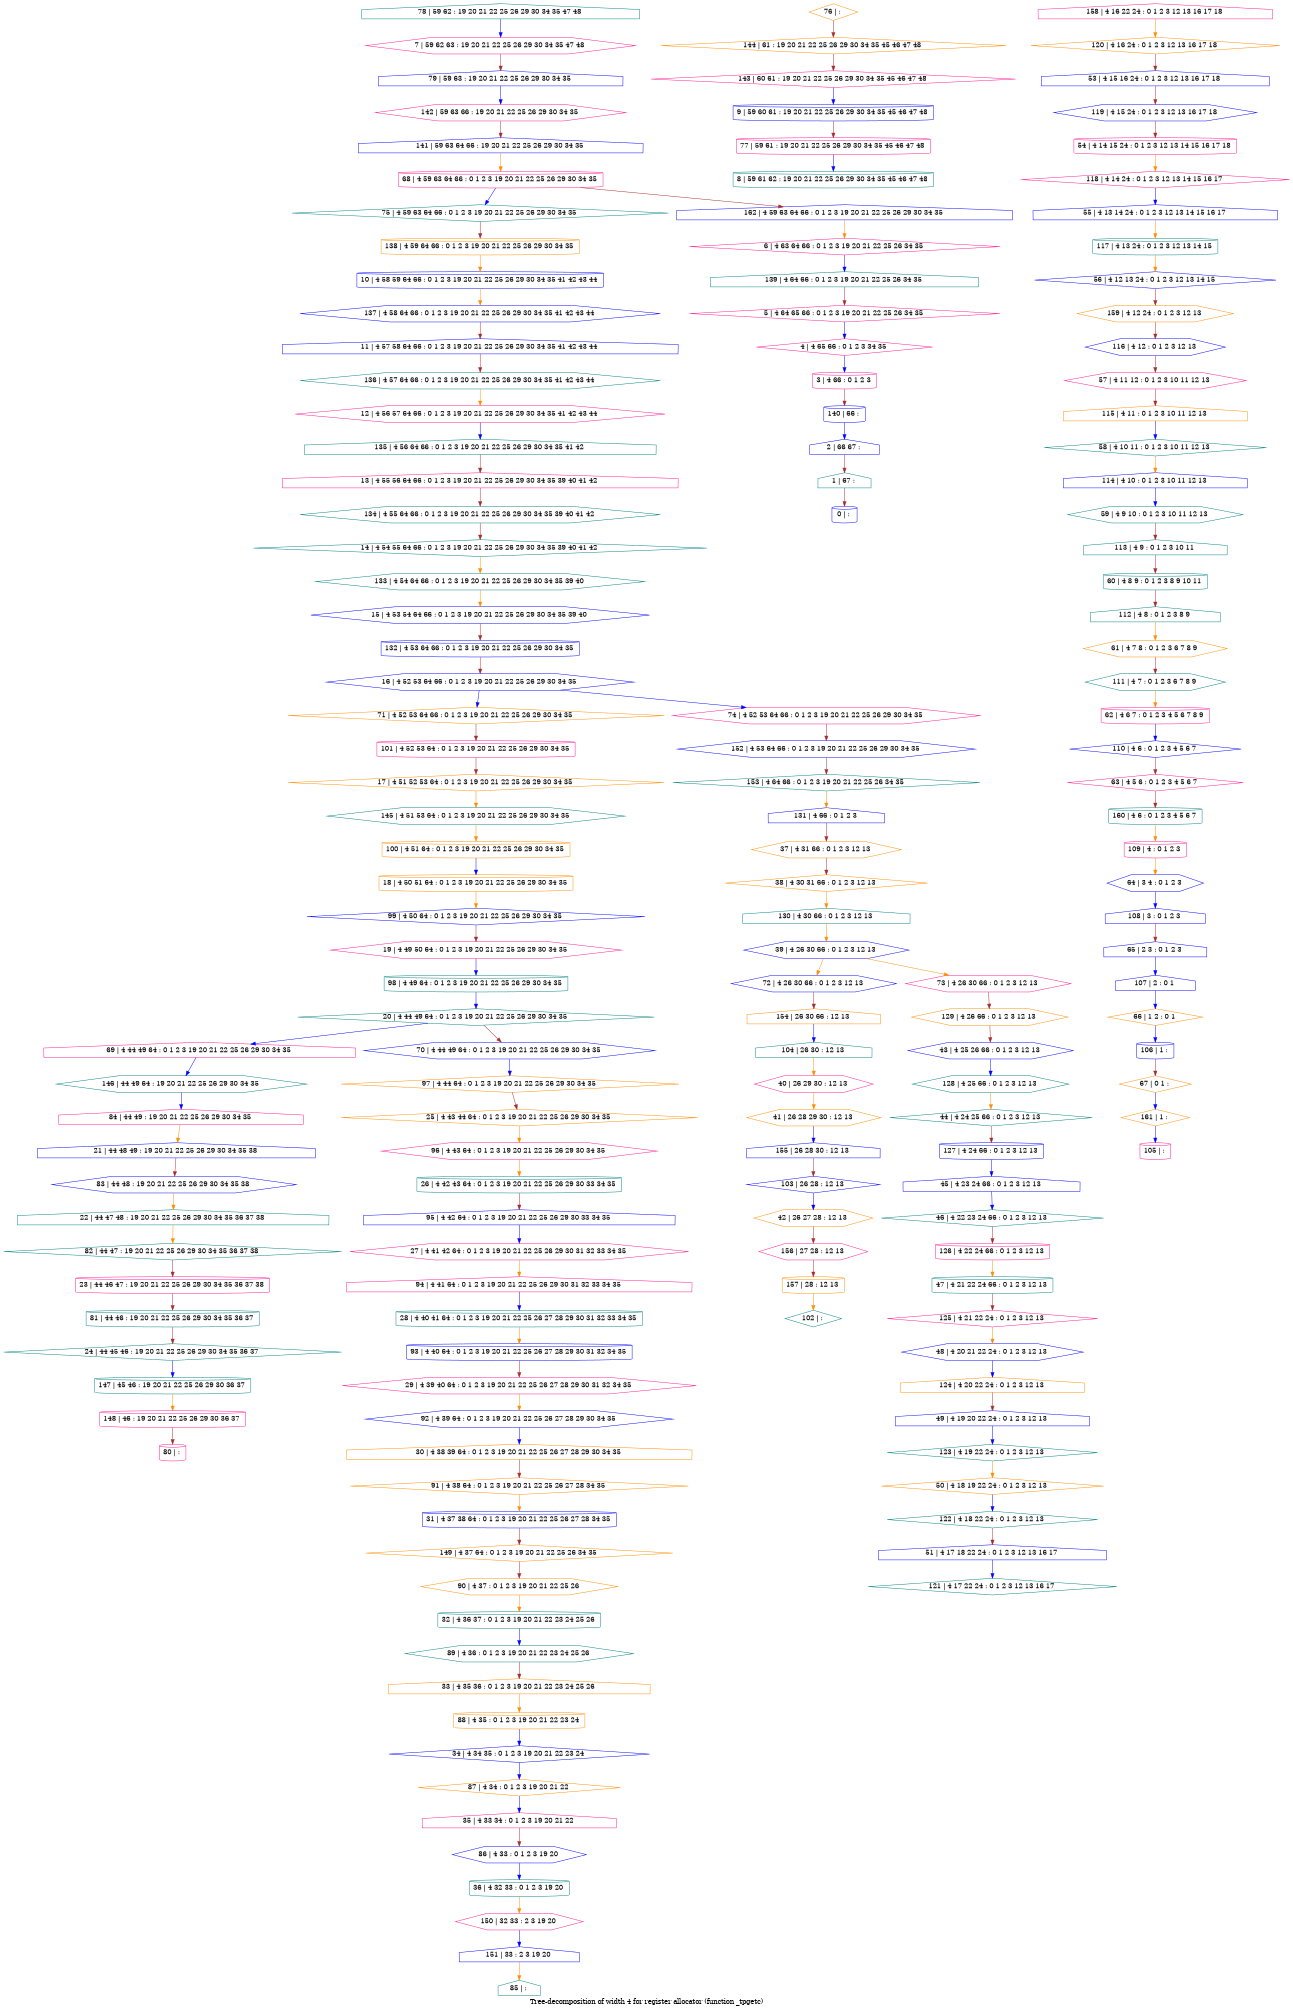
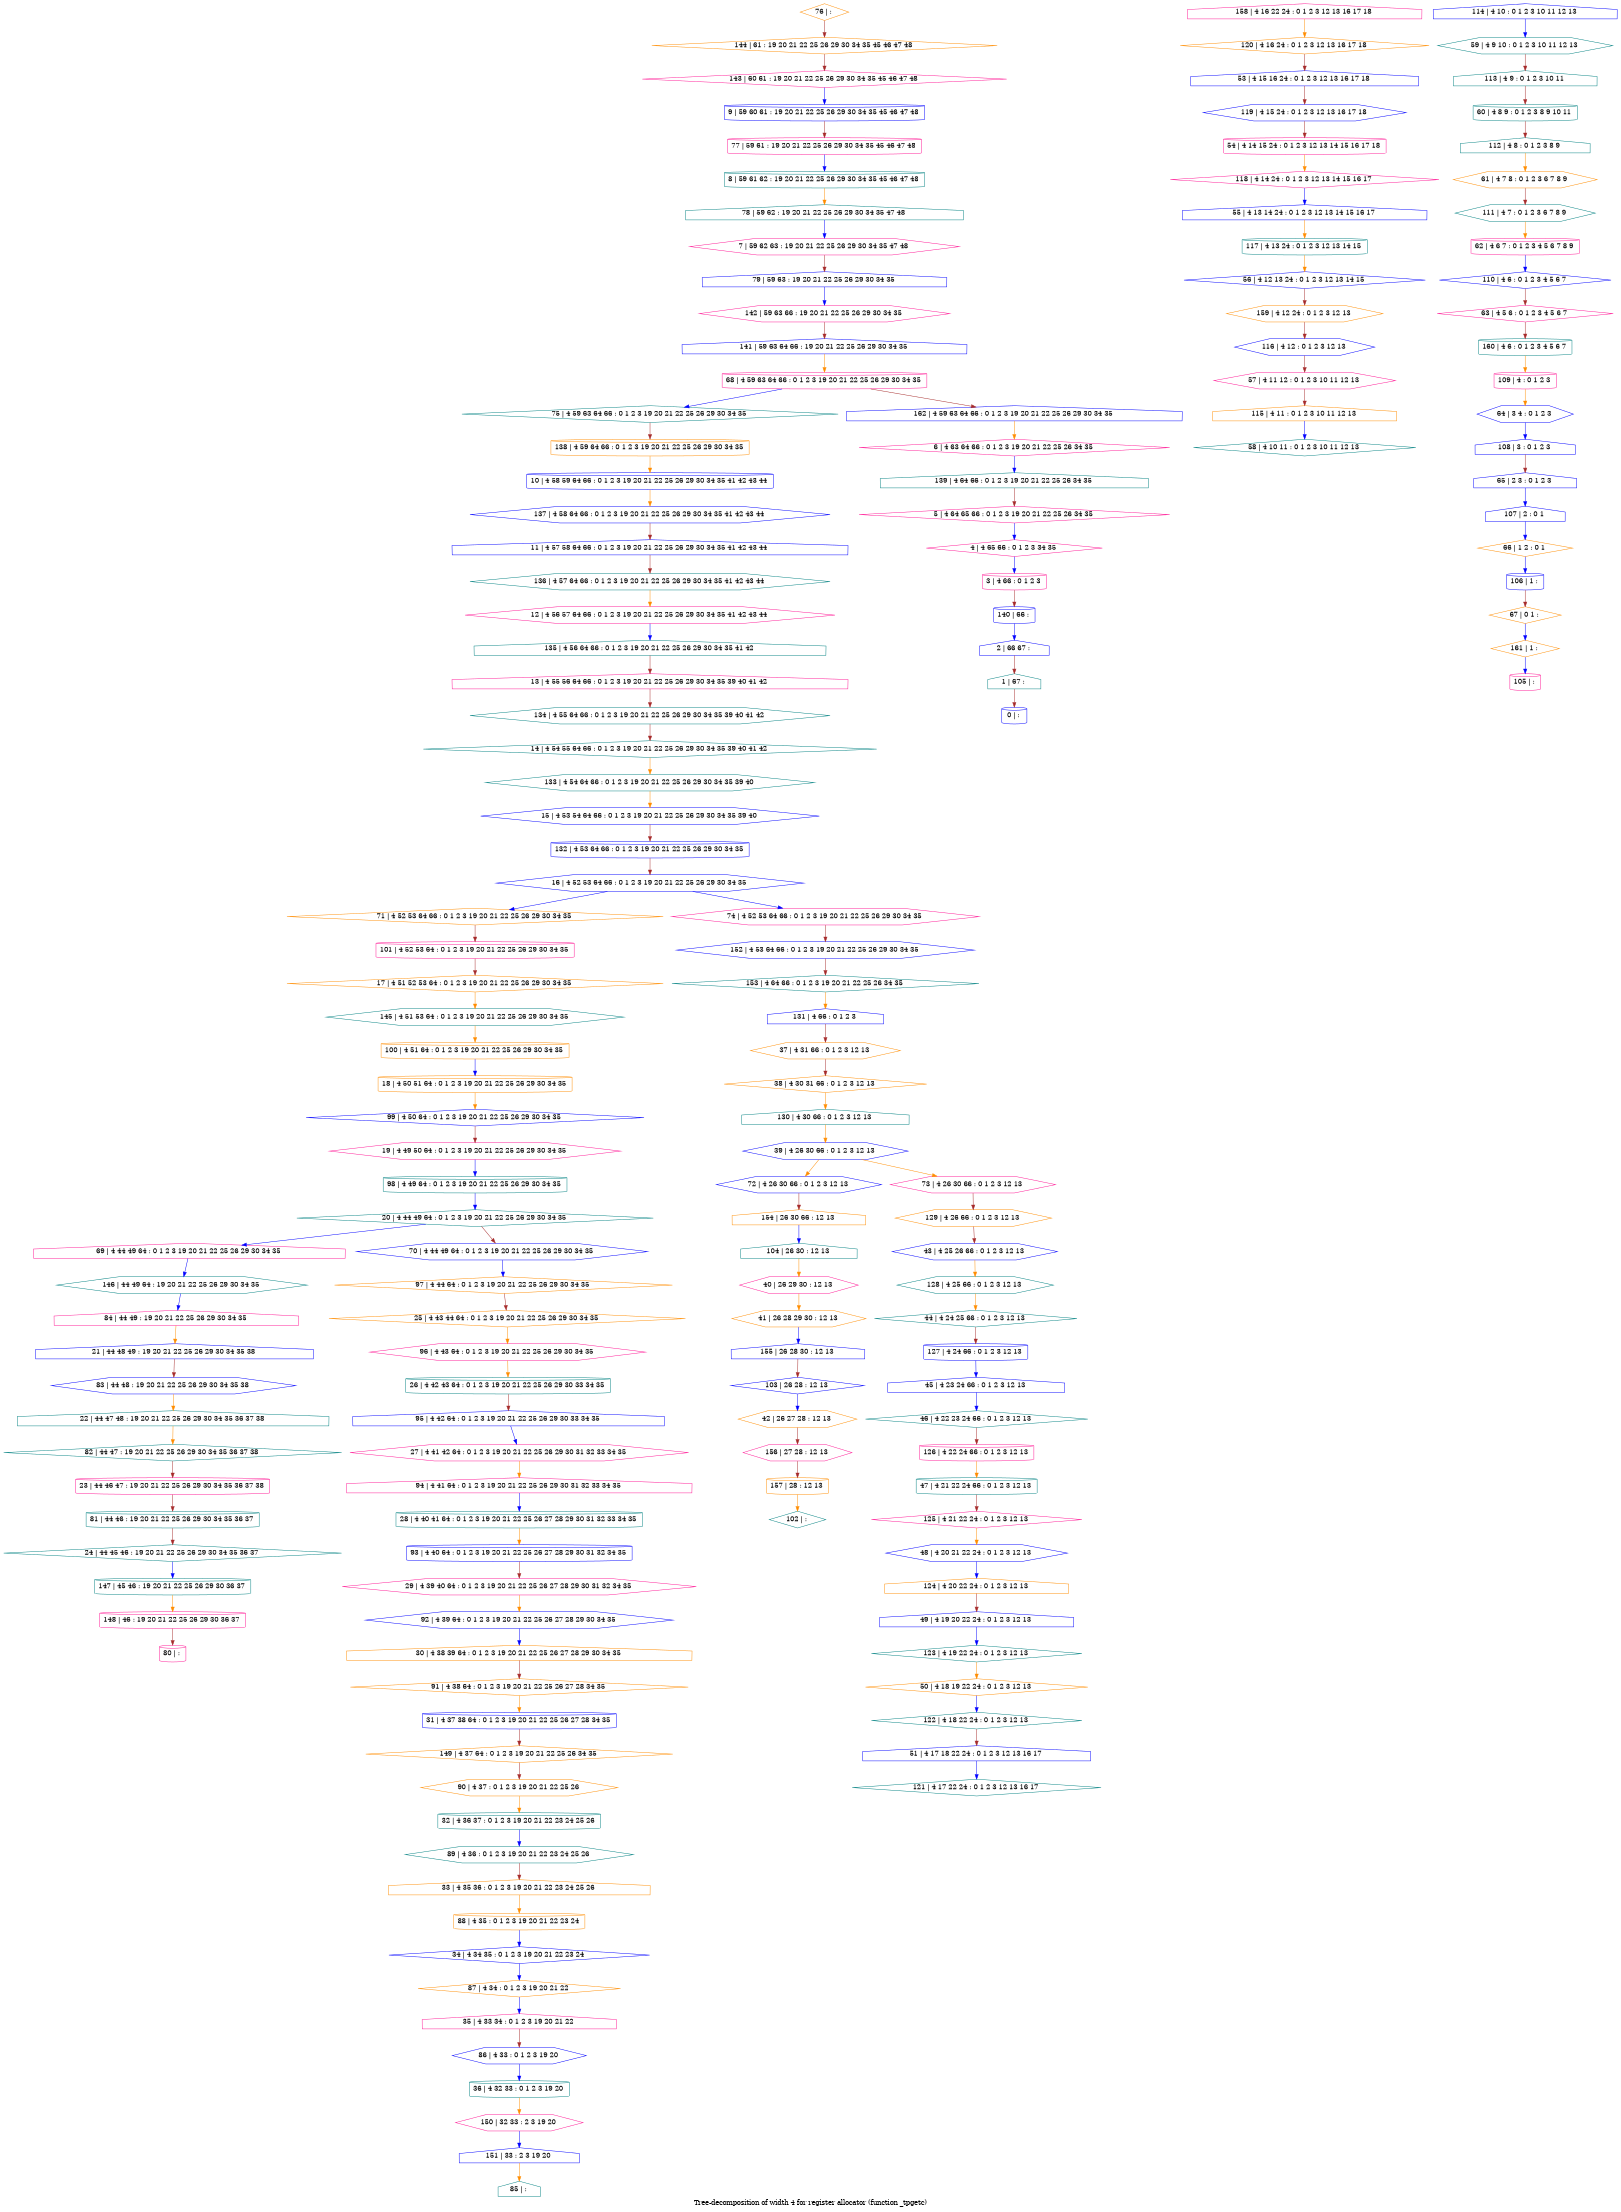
edge "8 | 59 61 62 : 19 20 21 22 25 26 29 30 34 35 45 46 47 48" -> "78 | 59 62 : 19 20 21 22 25 26 29 30 34 35 47 48": added
edge "58 | 4 10 11 : 0 1 2 3 10 11 12 13" -> "114 | 4 10 : 0 1 2 3 10 11 12 13": removed
edge "43 | 4 25 26 66 : 0 1 2 3 12 13" -> "128 | 4 25 66 : 0 1 2 3 12 13": color blue -> darkorange
